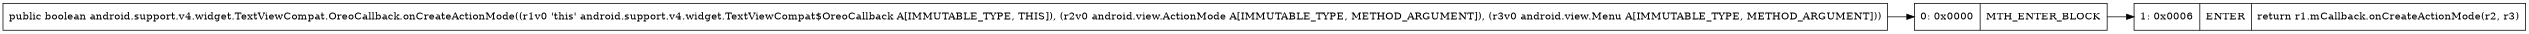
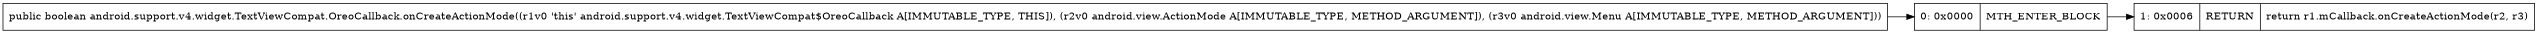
node "1: 0x0006": text "ENTER" -> "RETURN"
